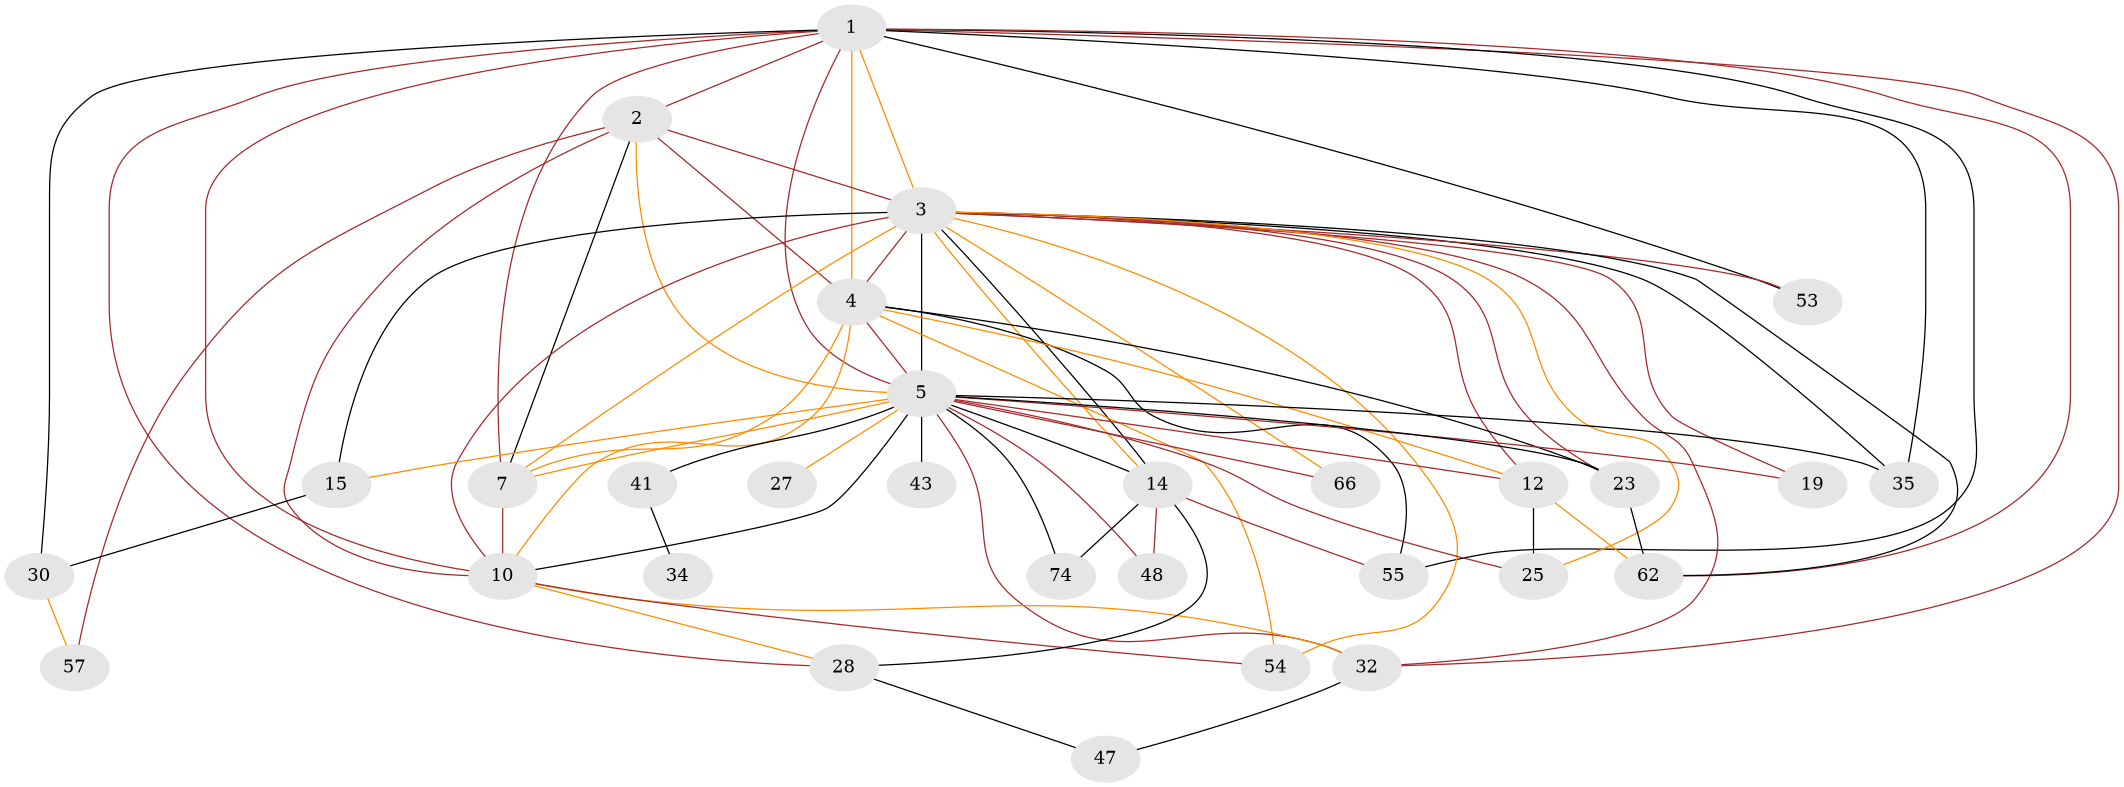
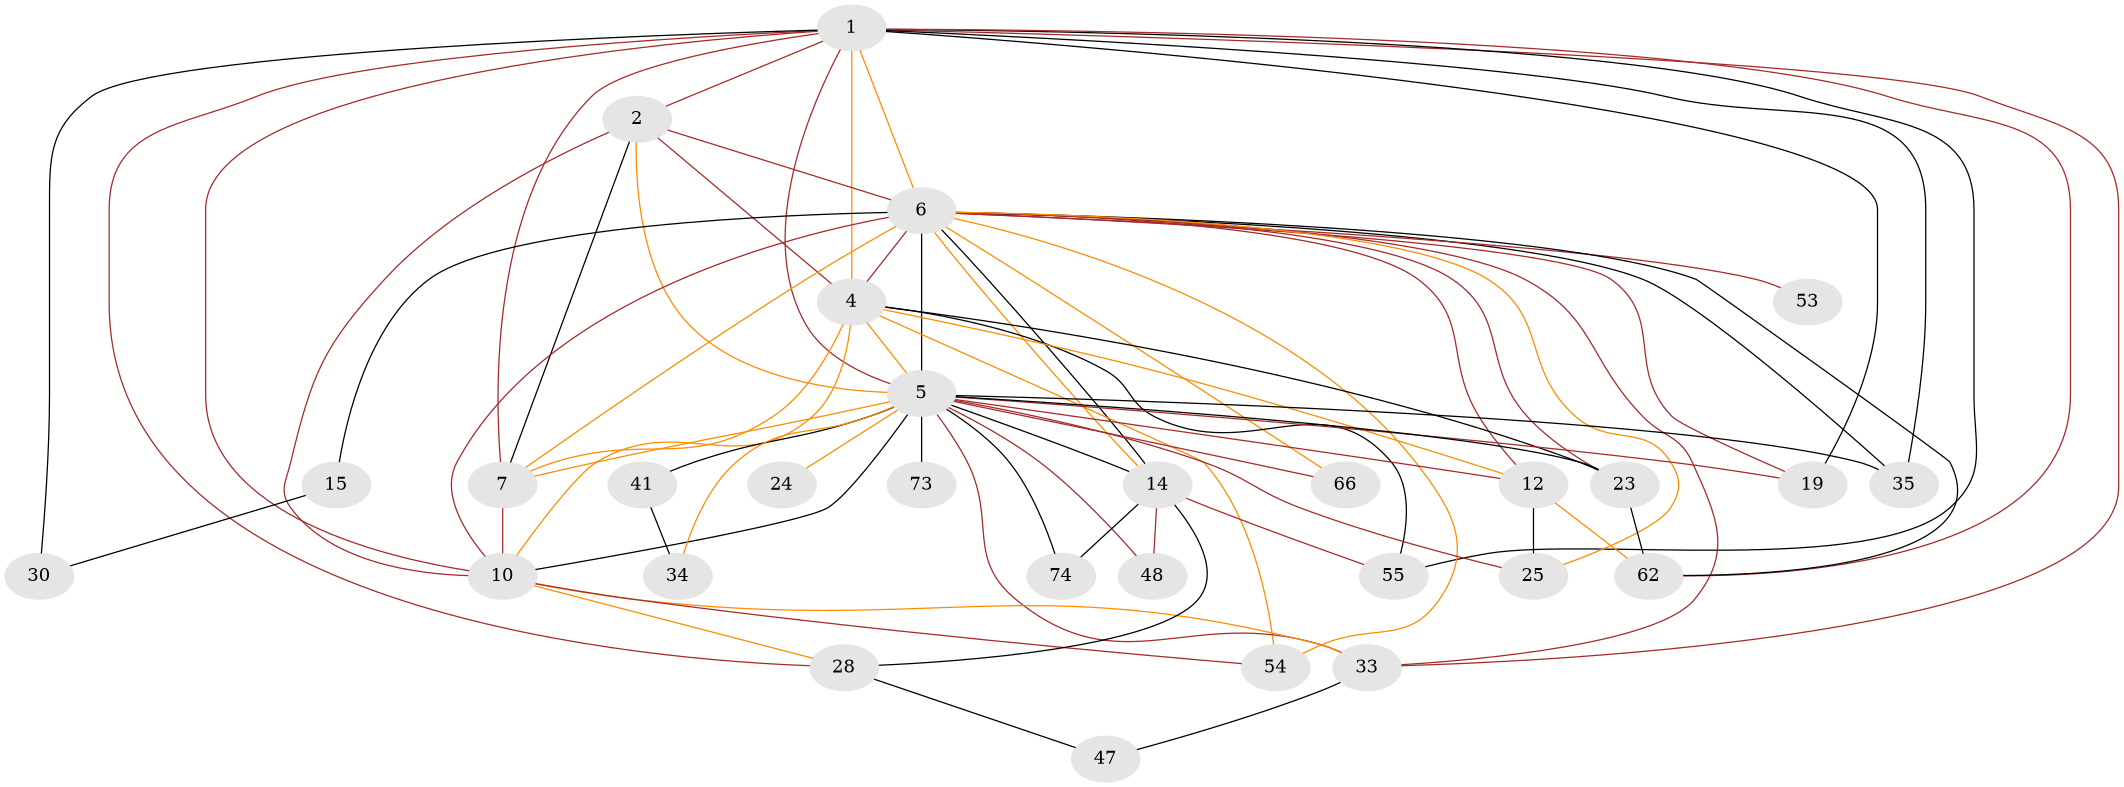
edge "1" -- "53": now "1" -- "19"
node "3": label "3" -> "6"
edge "4" -- "5": color brown -> darkorange
edge "5" -- "15": now "5" -- "34"
node "27": label "27" -> "24"
node "43": label "43" -> "73"
node "57": removed
node "32": label "32" -> "33"
